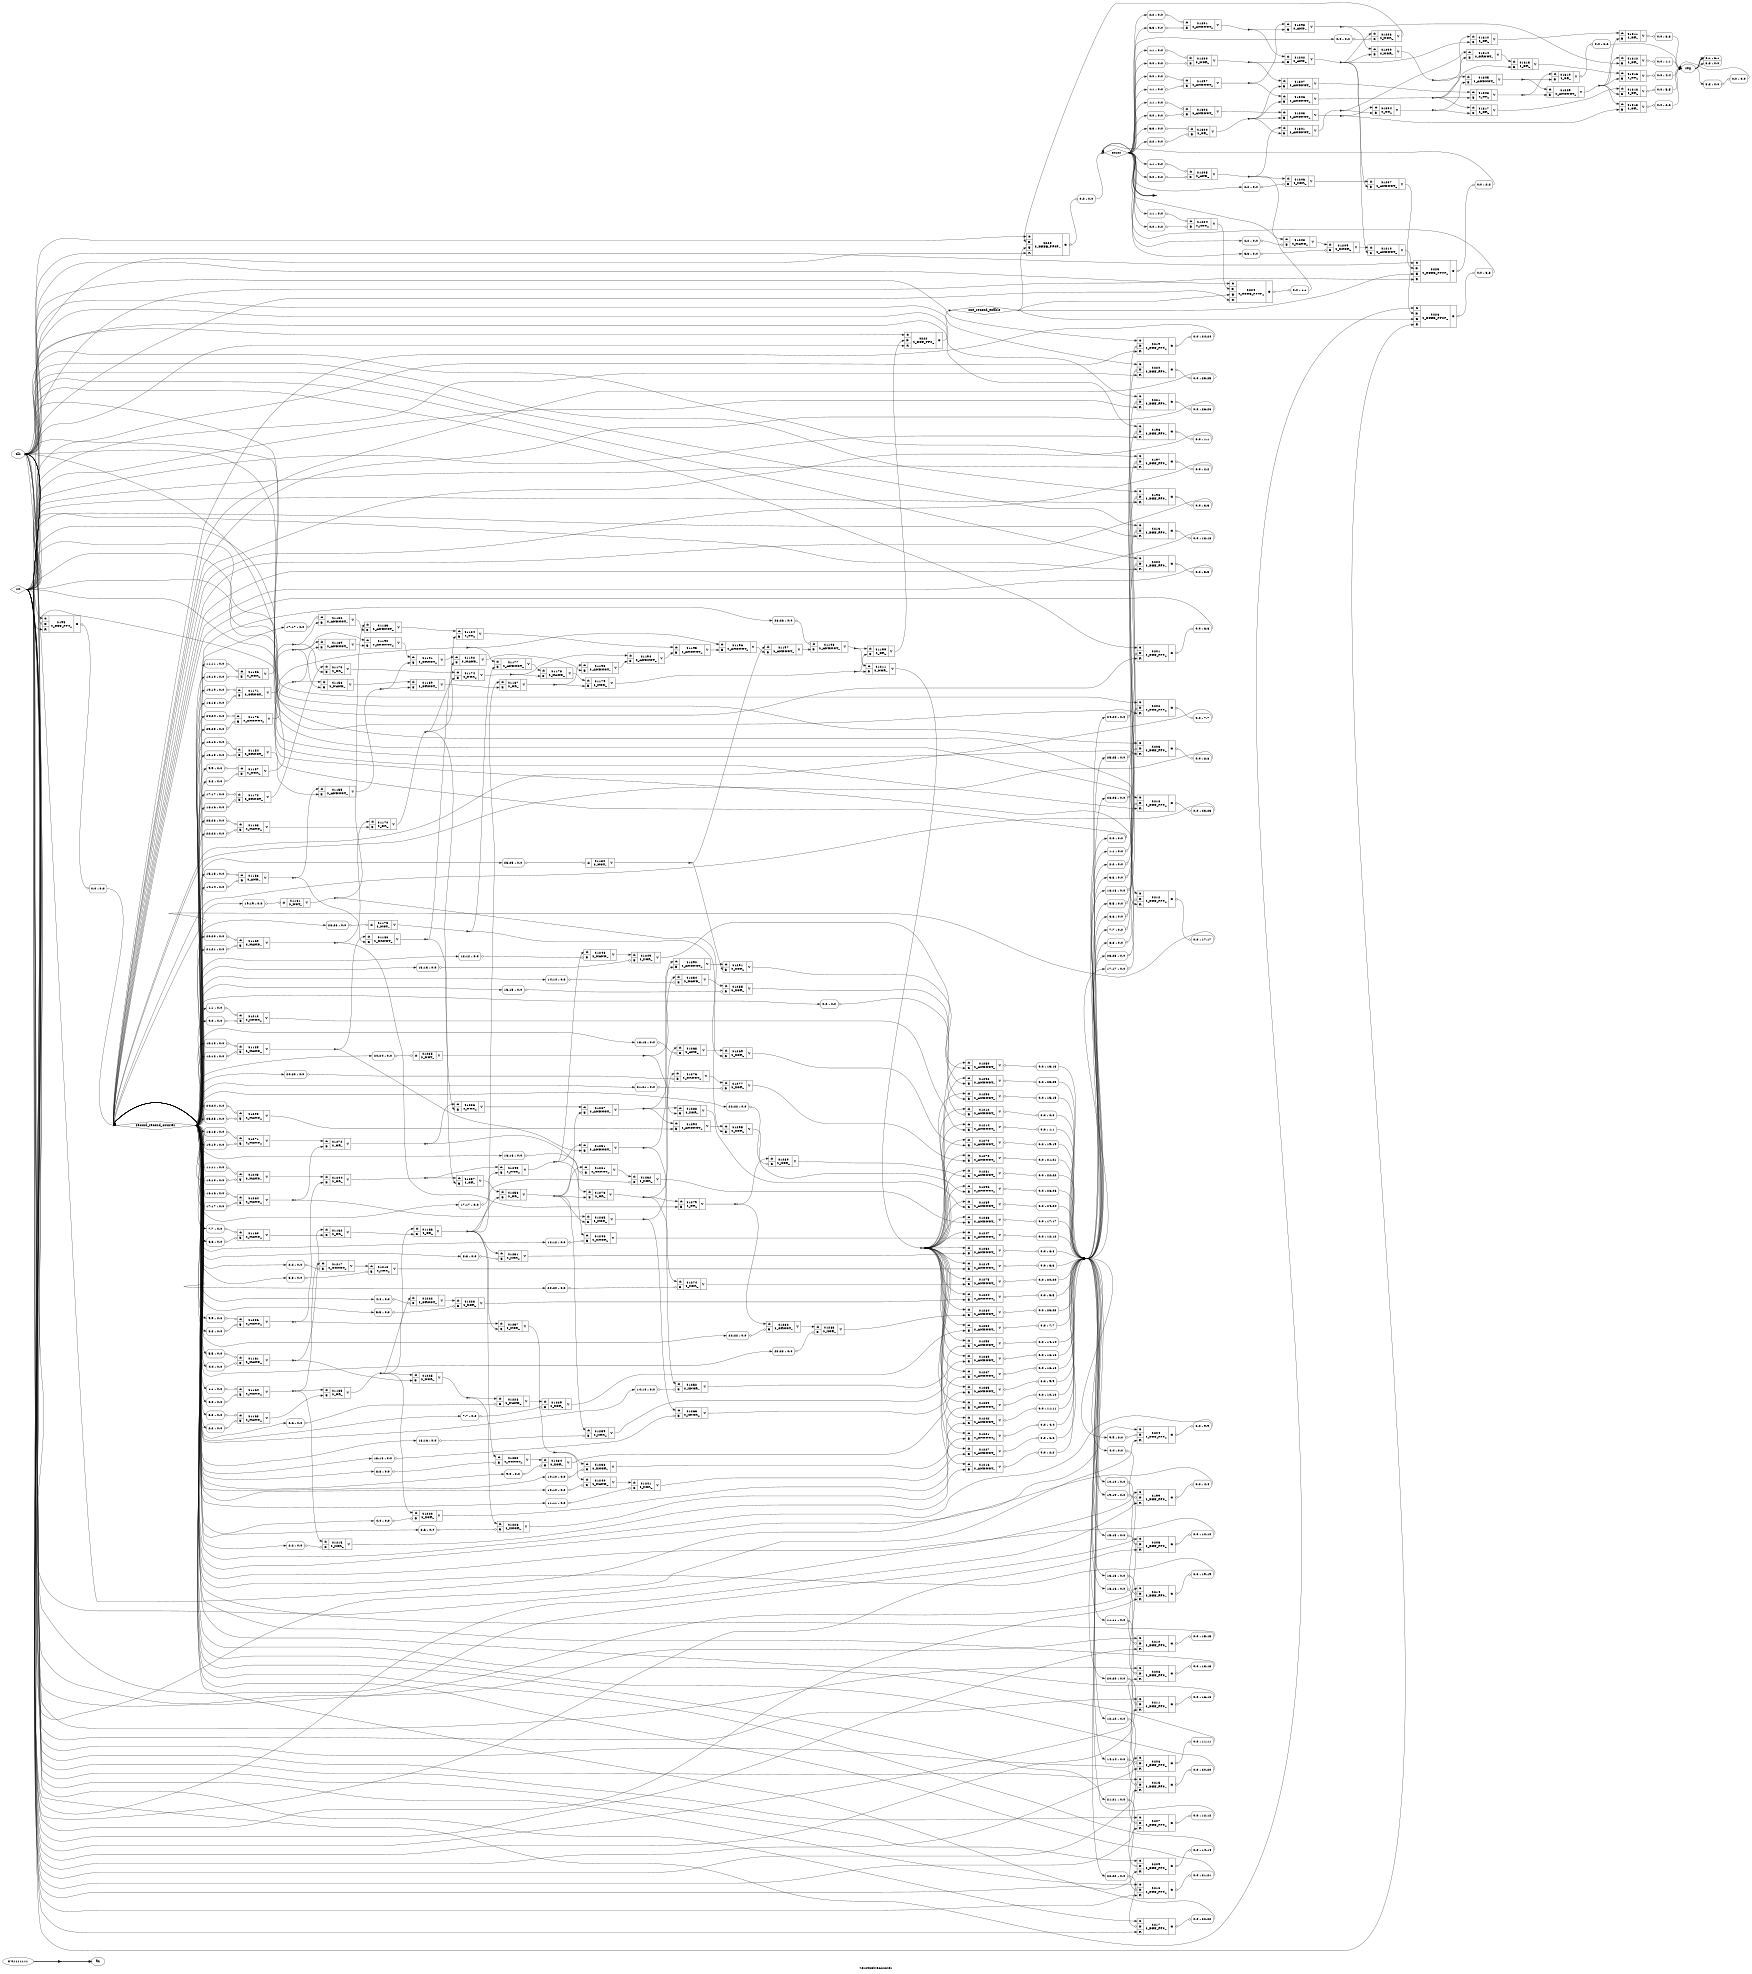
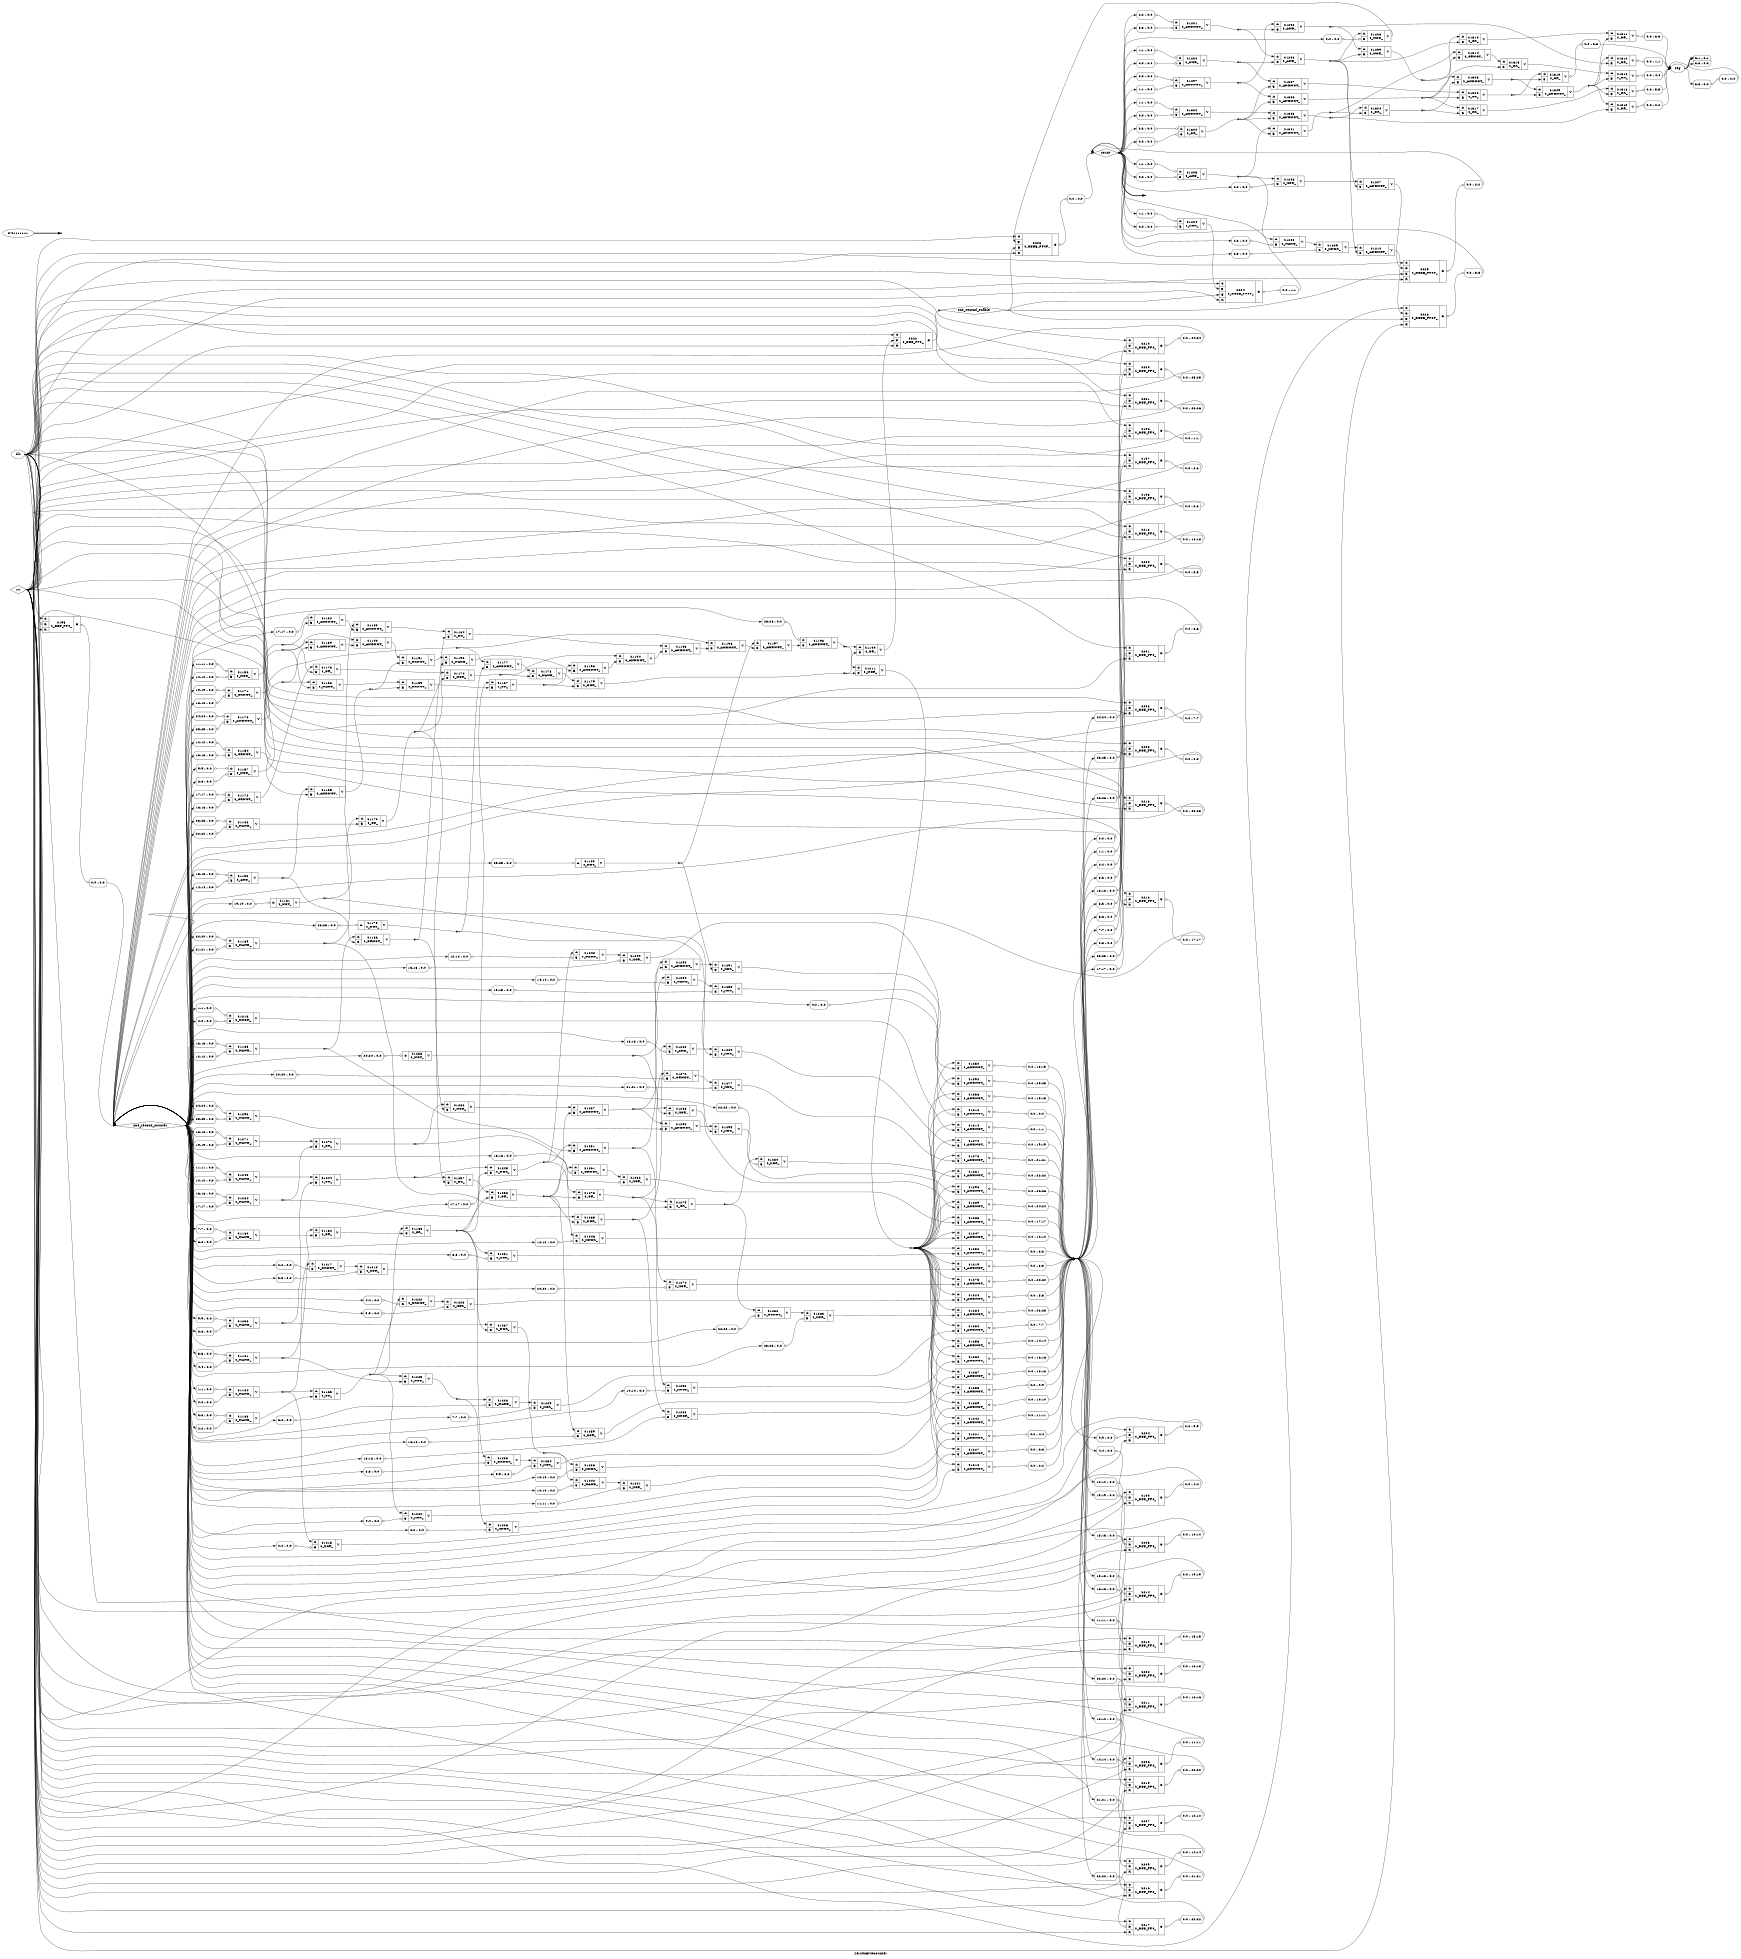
node "second_second_counter": label "second_second_counter" -> "one_second_counter"
node "an": removed
